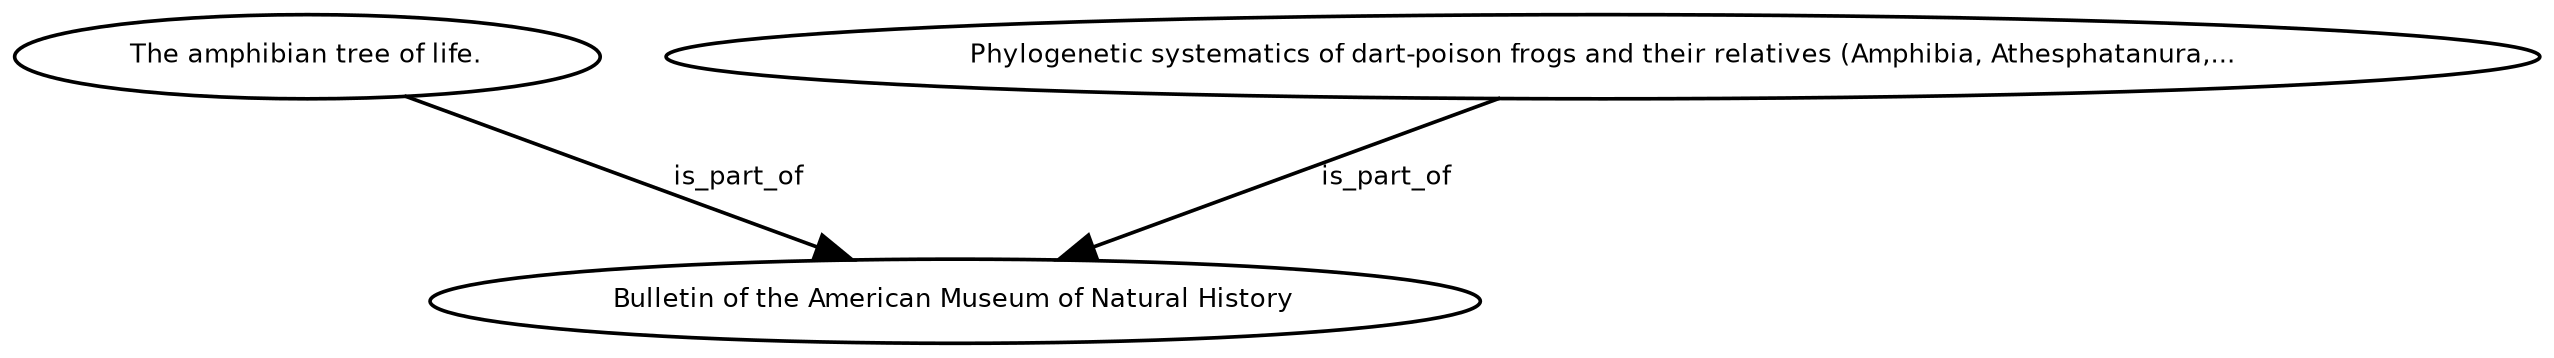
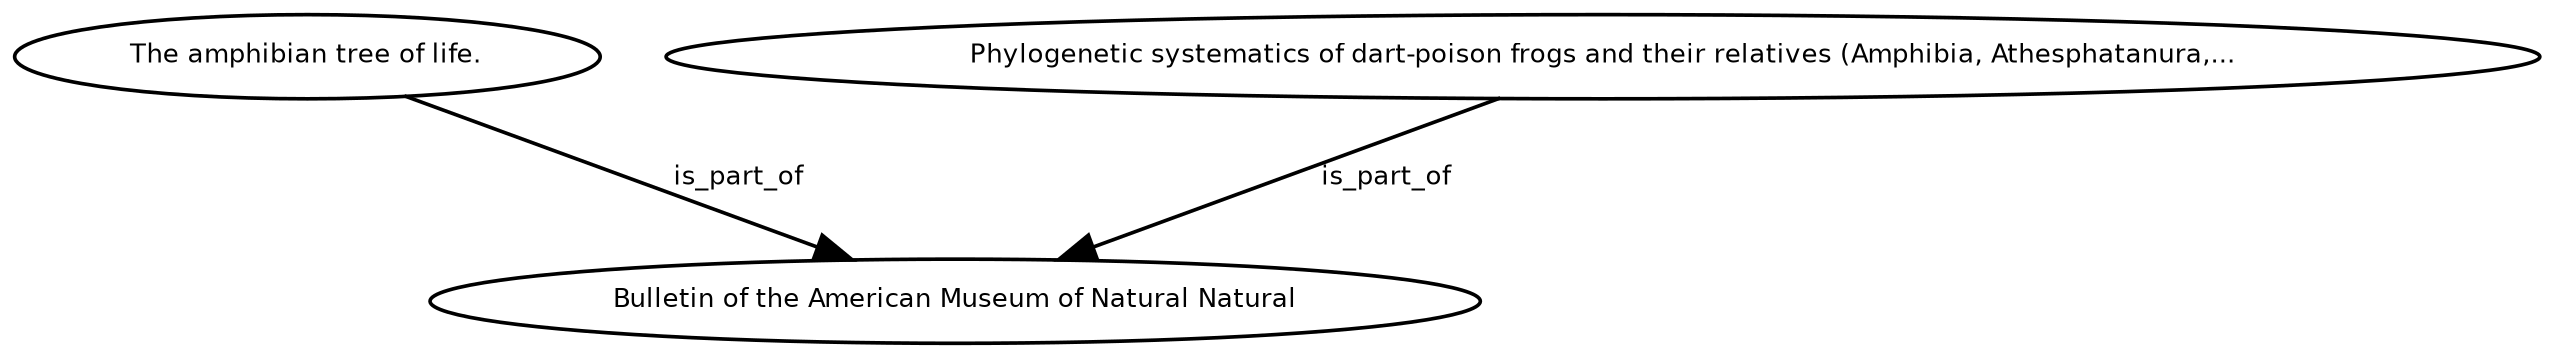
node "Bulletin of the American Museum of Natural History": label "Bulletin of the American Museum of Natural History" -> "Bulletin of the American Museum of Natural Natural"
